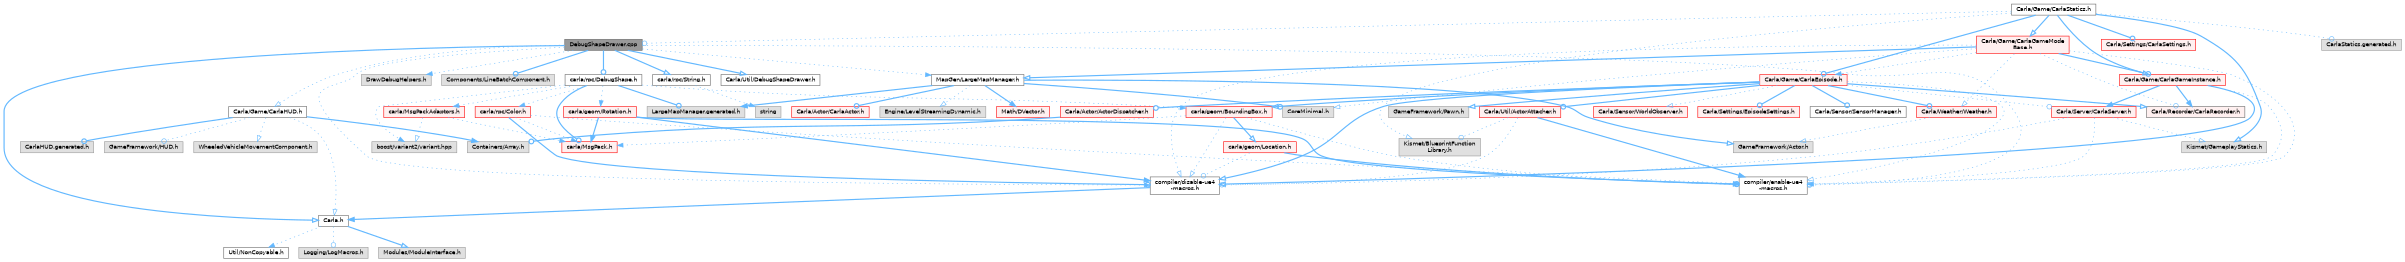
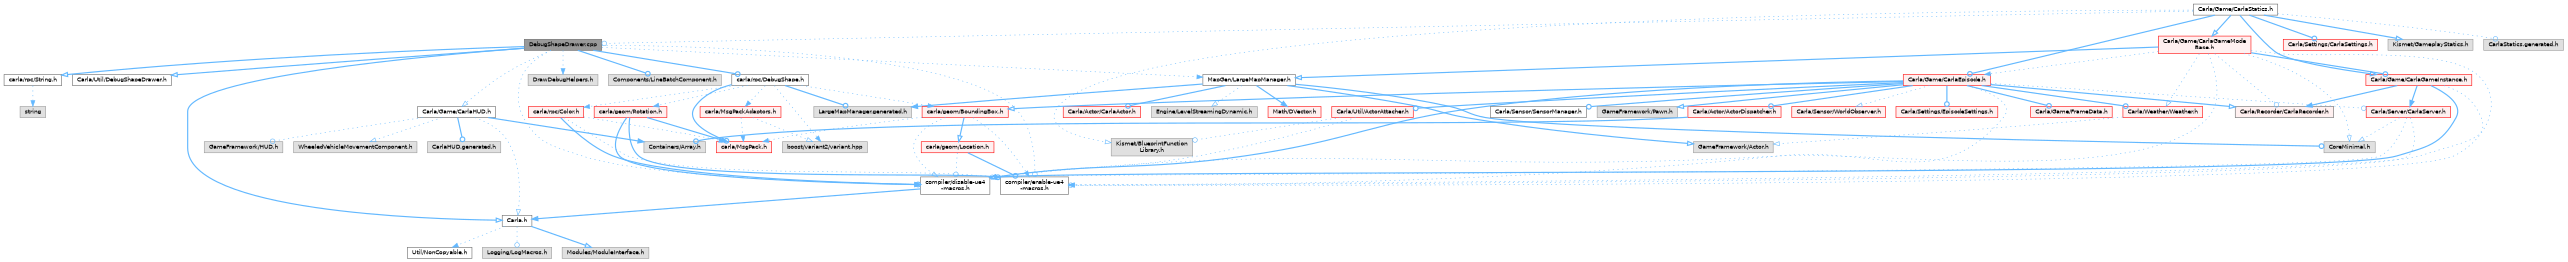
node "Carla/Game/FrameData.h": added
edge "Carla/Server/CarlaServer.h" -> "Kismet/GameplayStatics.h": now "Carla/Server/CarlaServer.h" -> "CoreMinimal.h"
edge "Carla/Util/ActorAttacher.h" -> "compiler/enable-ue4 -macros.h": removed
